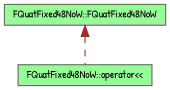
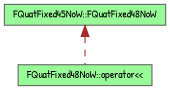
node "FQuatFixed48NoW::FQuatFixed48NoW": label "FQuatFixed48NoW::FQuatFixed48NoW" -> "FQuatFixed45NoW::FQuatFixed48NoW"
